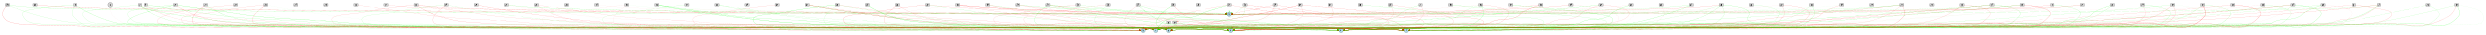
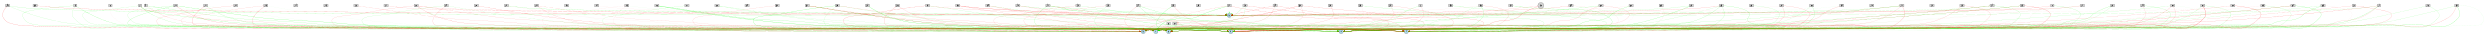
node "-6": shape circle -> box
node "-58": shape box -> circle
